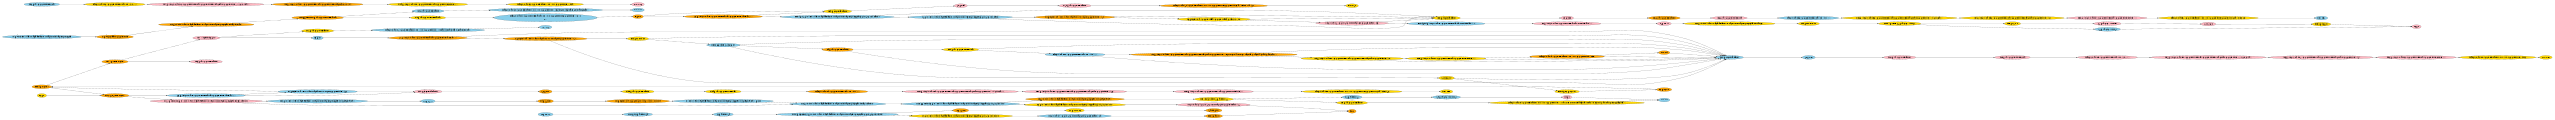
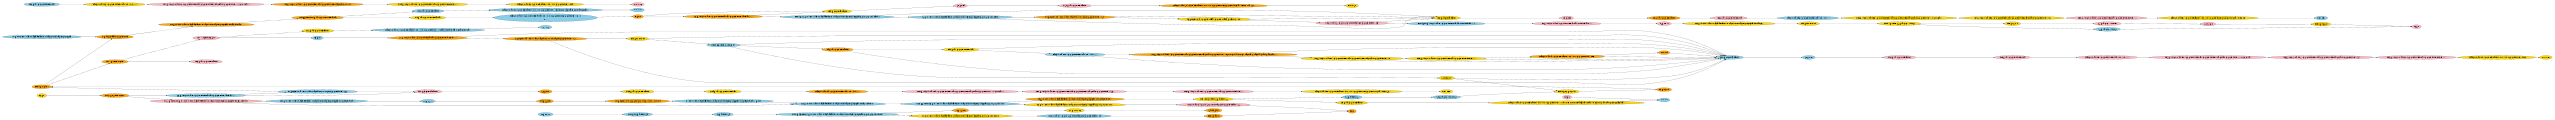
edge "goto [?= (branch)]" -> "if i16 >= i14 goto (branch)": now "goto [?= (branch)]" -> "r2 := @parameter0: java.lang.String"
edge "r49 = newarray (short)[$i4]" -> "i18 = 0": now "r49 = newarray (short)[$i4]" -> "goto [?= i16 = i16 + 1]"
